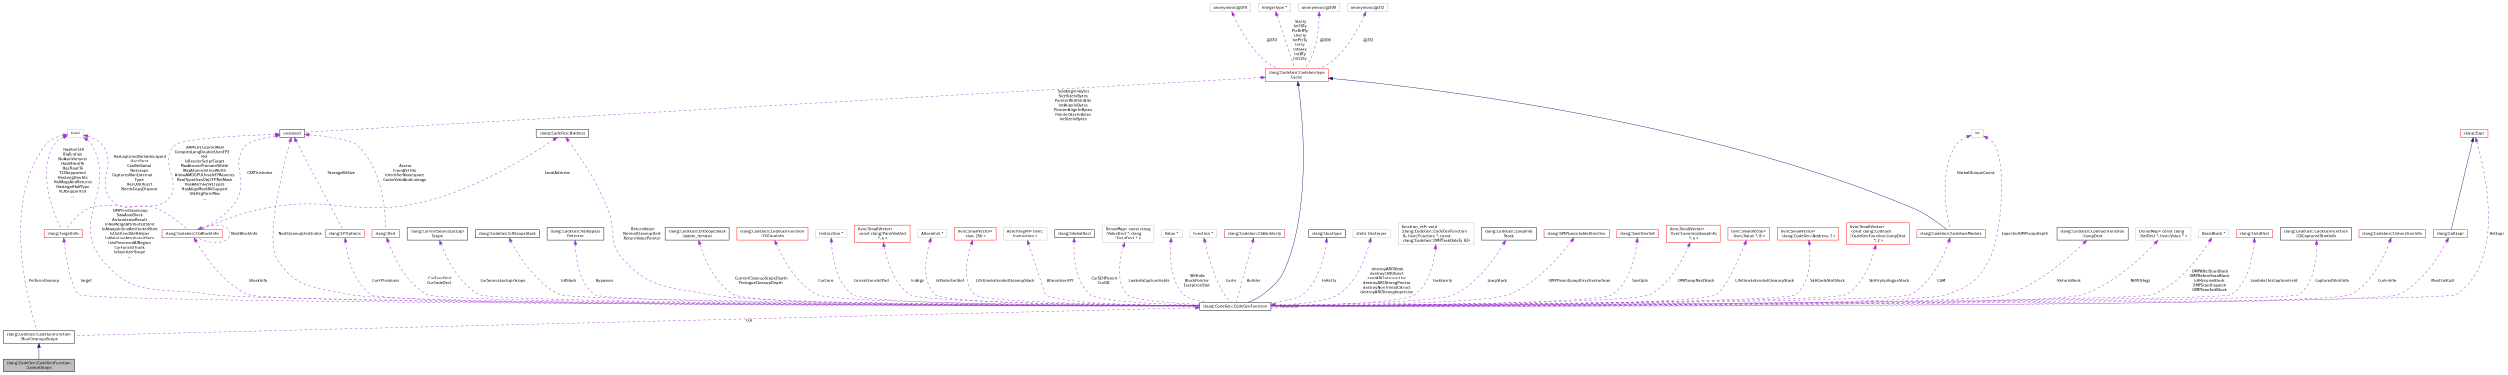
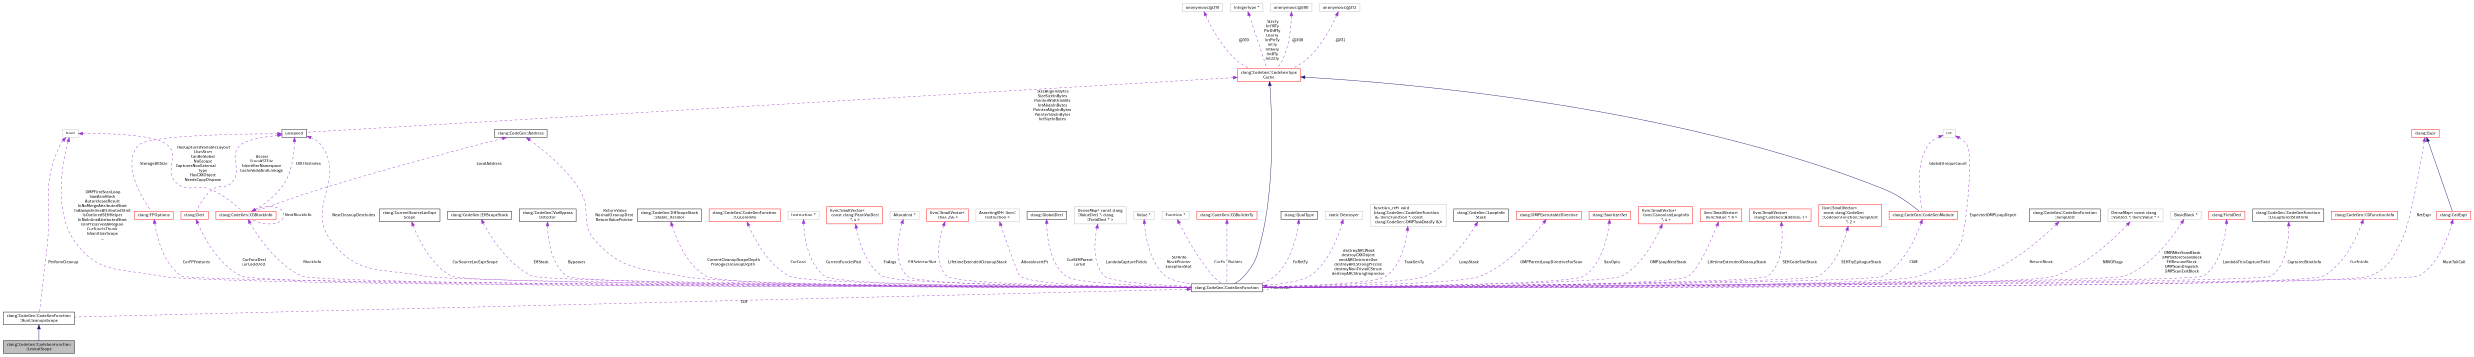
node "clang::TargetInfo": removed
